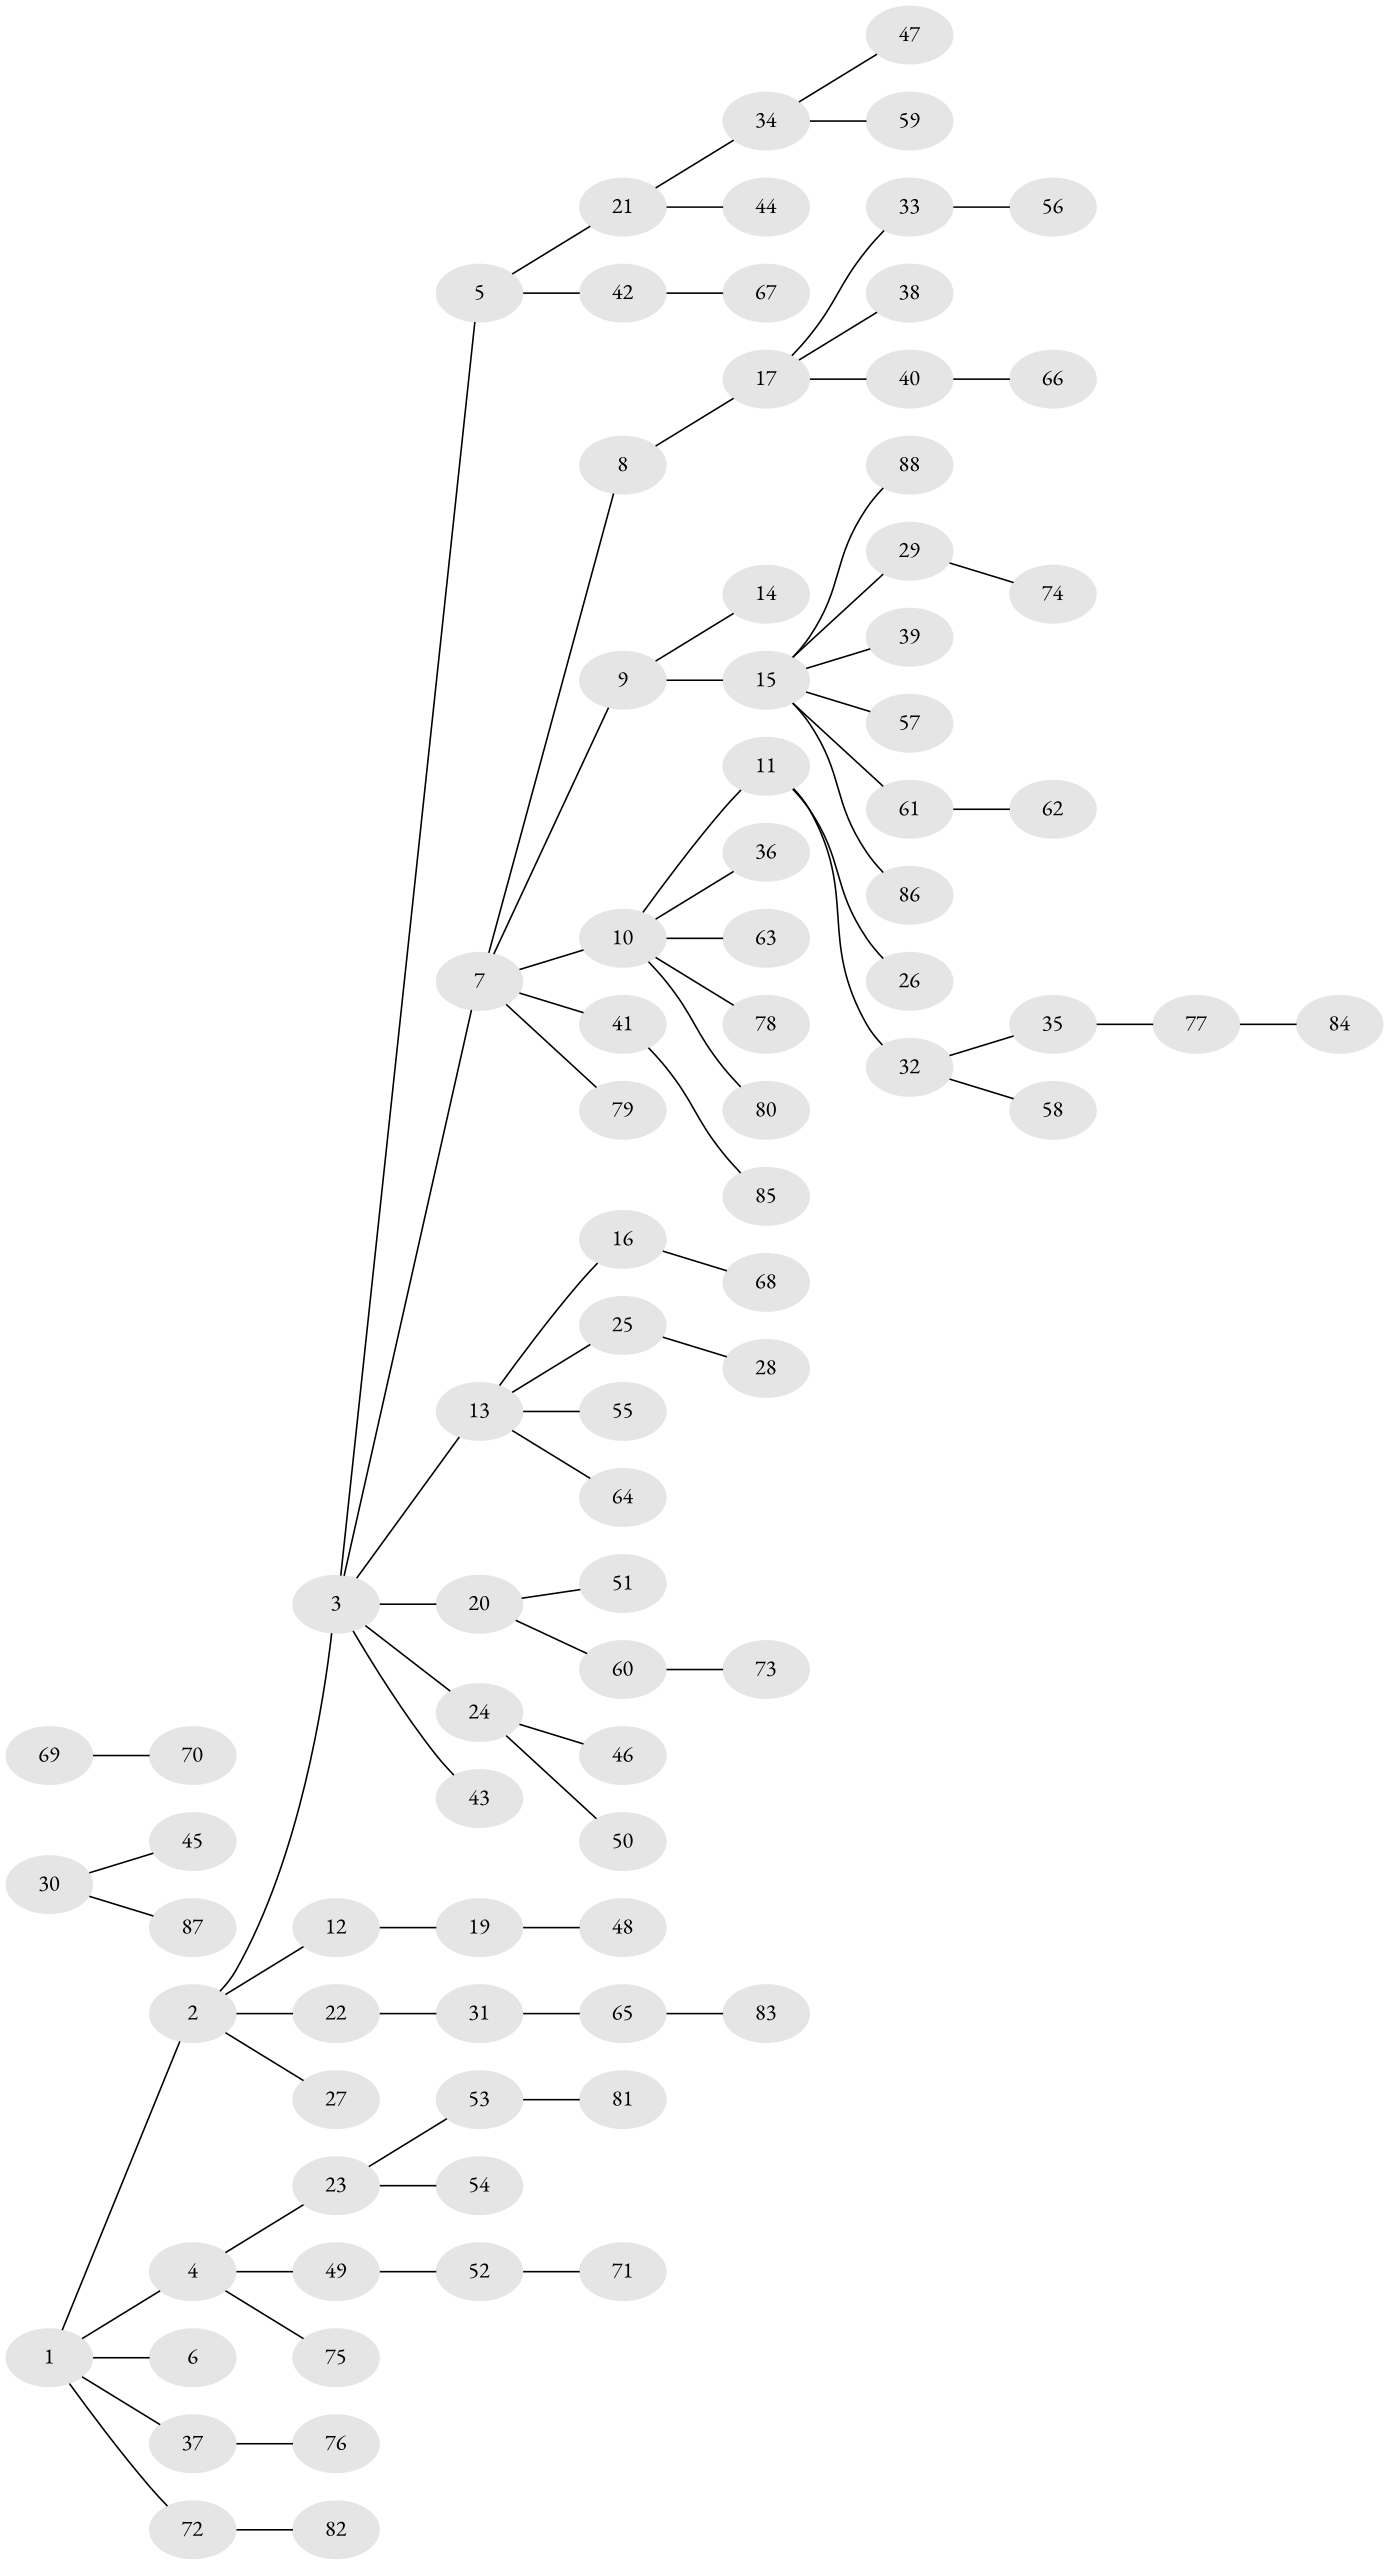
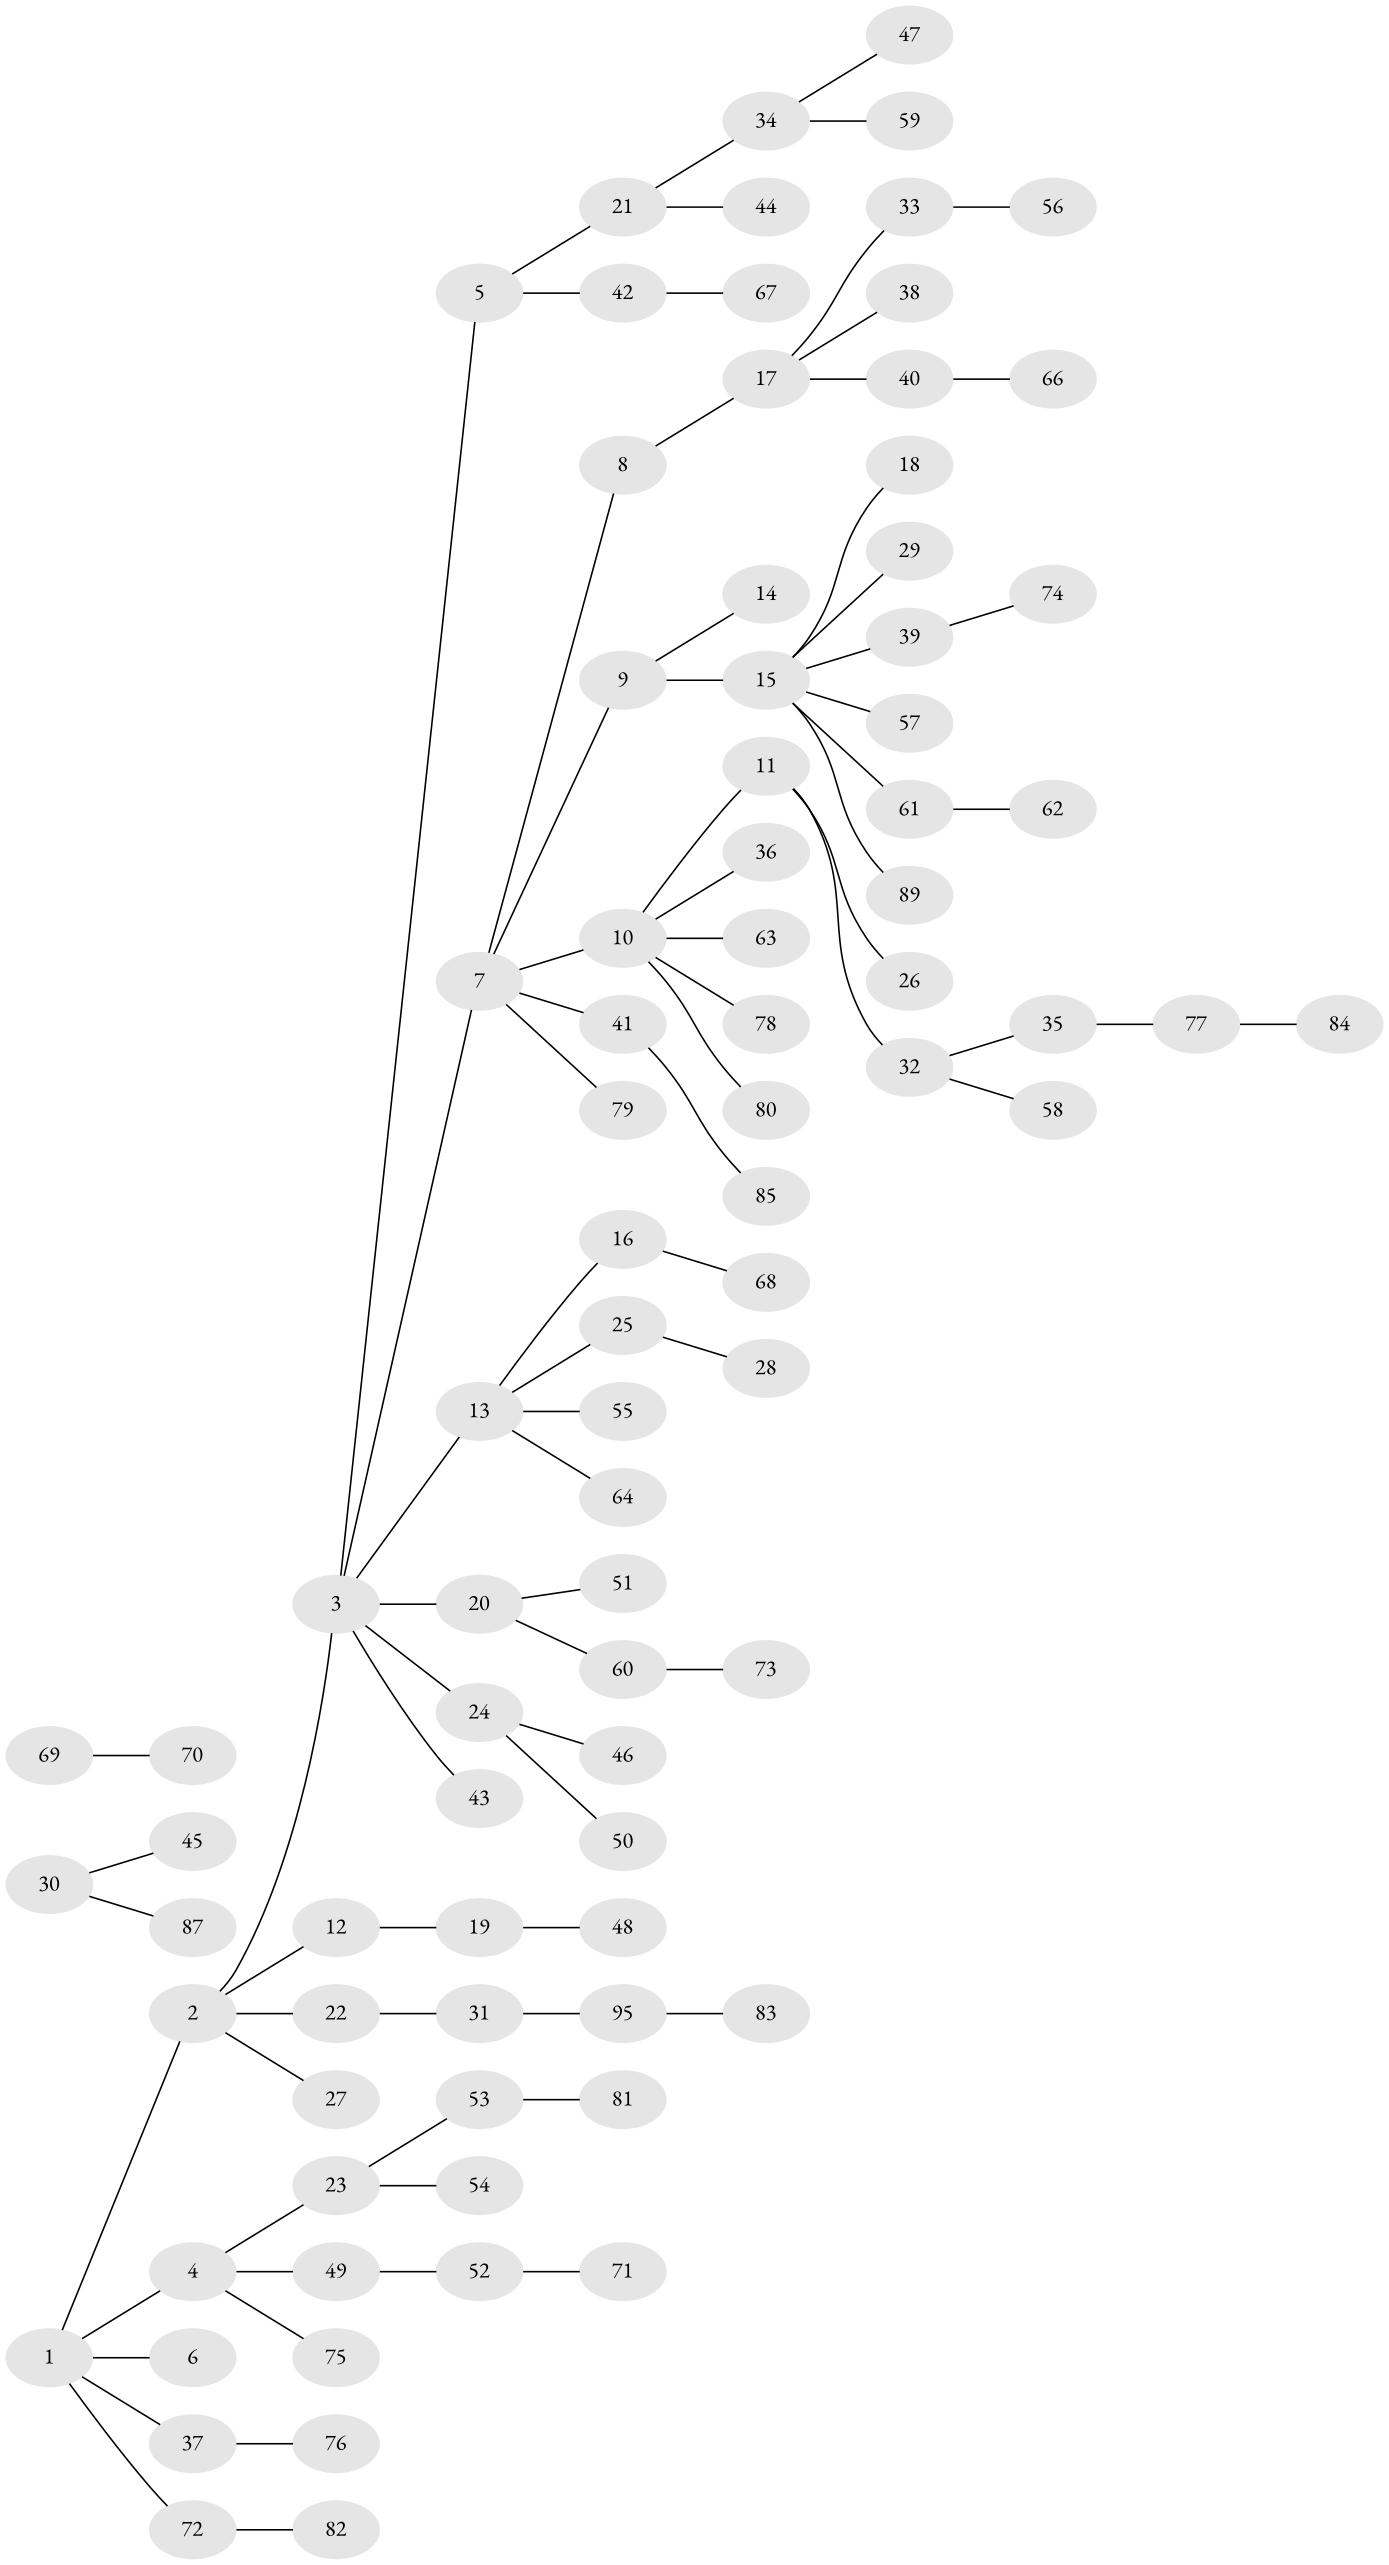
node "88": label "88" -> "18"
edge "29" -- "74": now "39" -- "74"
node "86": label "86" -> "89"
node "65": label "65" -> "95"
